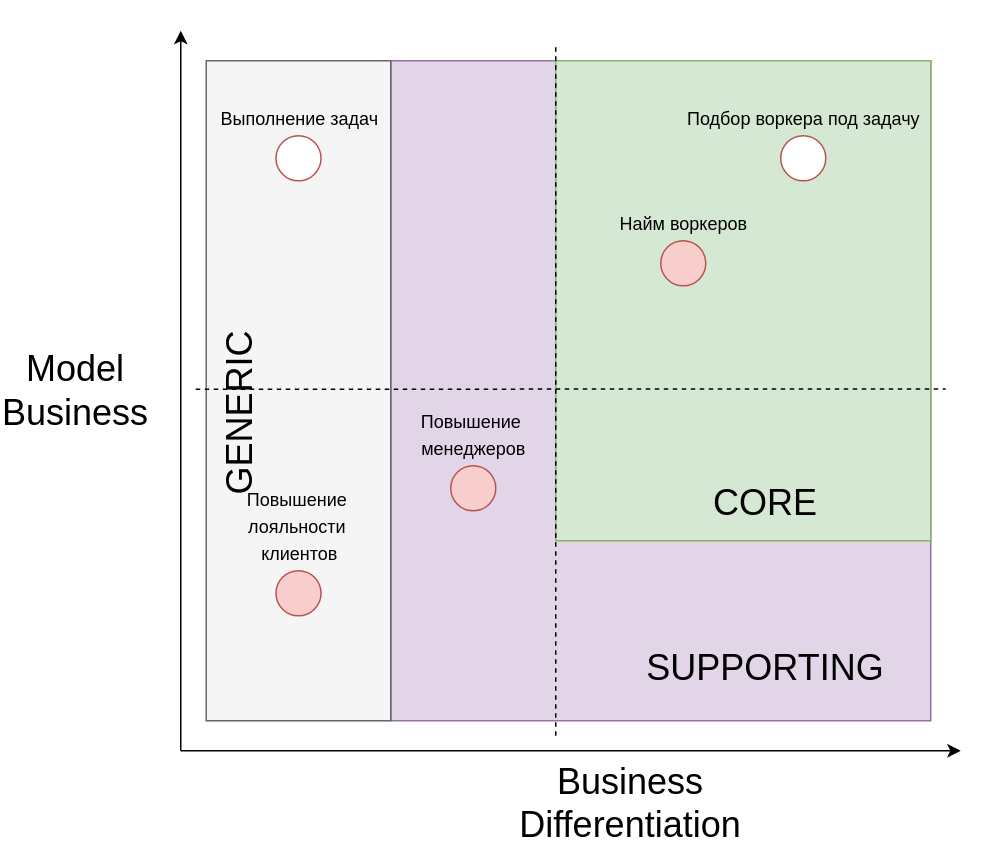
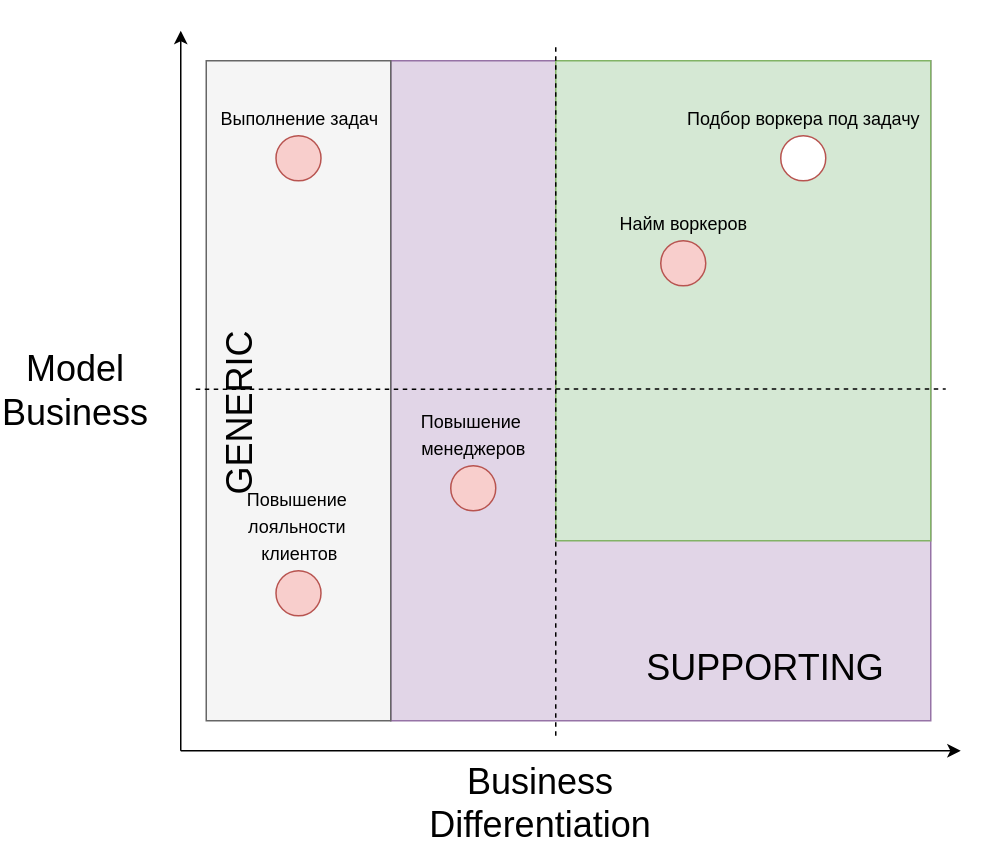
node "Выполнение задач": fillcolor #ffffff -> #f8cecc
node "CORE": removed
node "Business Differentiation": moved (631, 803) -> (541, 803)
